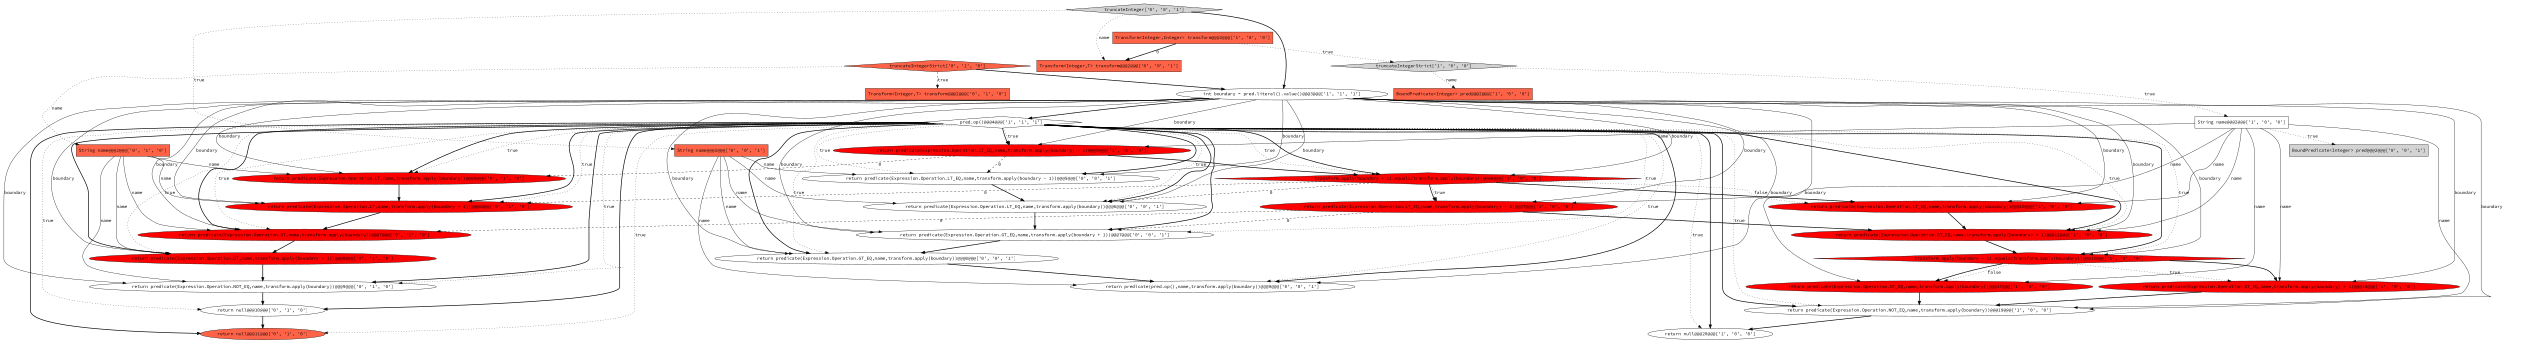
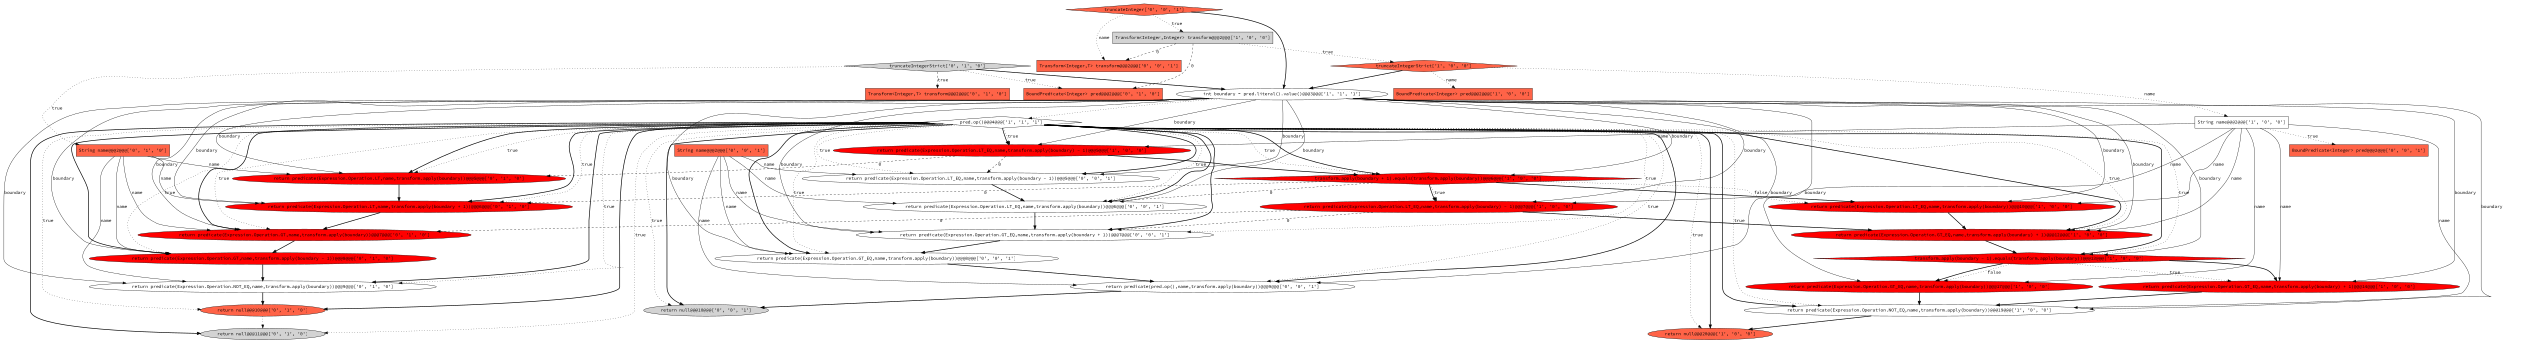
node "truncateInteger['0', '0', '1']": fillcolor lightgray -> tomato
edge "truncateInteger['0', '0', '1']" -> "String name@@@2@@@['0', '0', '1']": now "truncateInteger['0', '0', '1']" -> "Transform<Integer,Integer> transform@@@2@@@['1', '0', '0']"
node "Transform<Integer,Integer> transform@@@2@@@['1', '0', '0']": fillcolor tomato -> lightgray
edge "Transform<Integer,Integer> transform@@@2@@@['1', '0', '0']" -> "Transform<Integer,T> transform@@@2@@@['0', '0', '1']": style bold -> dashed
node "truncateIntegerStrict['0', '1', '0']": fillcolor tomato -> lightgray
node "truncateIntegerStrict['1', '0', '0']": fillcolor lightgray -> tomato
edge "truncateIntegerStrict['1', '0', '0']" -> "int boundary = pred.literal().value()@@@3@@@['1', '1', '1']": added
node "BoundPredicate<Integer> pred@@@2@@@['0', '1', '0']": added
edge "truncateIntegerStrict['1', '0', '0']" -> "String name@@@2@@@['1', '0', '0']": label "true" -> "name"
edge "int boundary = pred.literal().value()@@@3@@@['1', '1', '1']" -> "pred.op()@@@4@@@['1', '1', '1']": style bold -> dotted
edge "truncateIntegerStrict['0', '1', '0']" -> "String name@@@2@@@['0', '1', '0']": label "name" -> "true"
node "BoundPredicate<Integer> pred@@@2@@@['0', '0', '1']": fillcolor lightgray -> tomato
node "return null@@@10@@@['0', '1', '0']": fillcolor white -> tomato
node "return null@@@10@@@['0', '0', '1']": added
edge "return null@@@10@@@['0', '1', '0']" -> "return null@@@11@@@['0', '1', '0']": style bold -> dotted
node "return null@@@11@@@['0', '1', '0']": fillcolor tomato -> lightgray
node "return null@@@20@@@['1', '0', '0']": fillcolor white -> tomato
